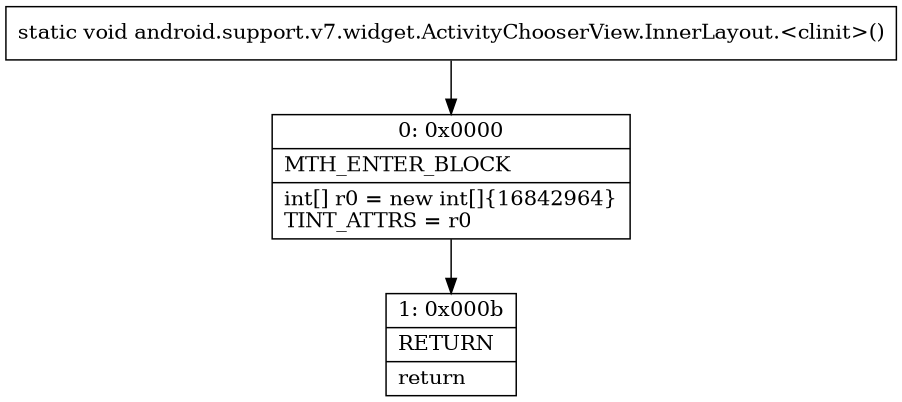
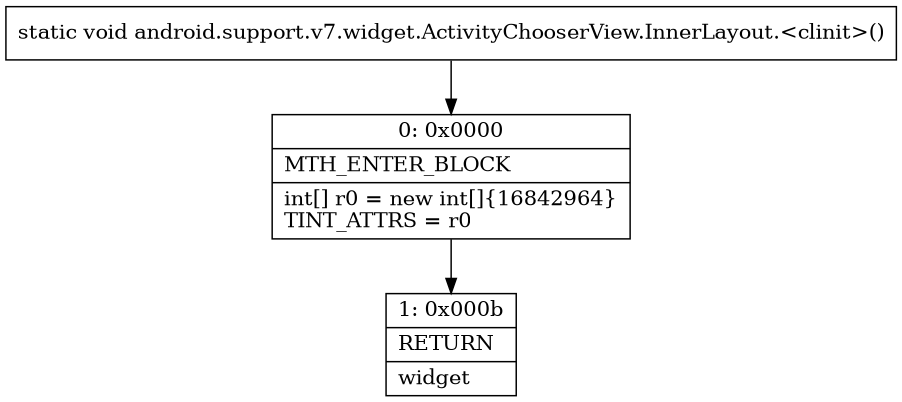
node "1: 0x000b": text "return" -> "widget"
